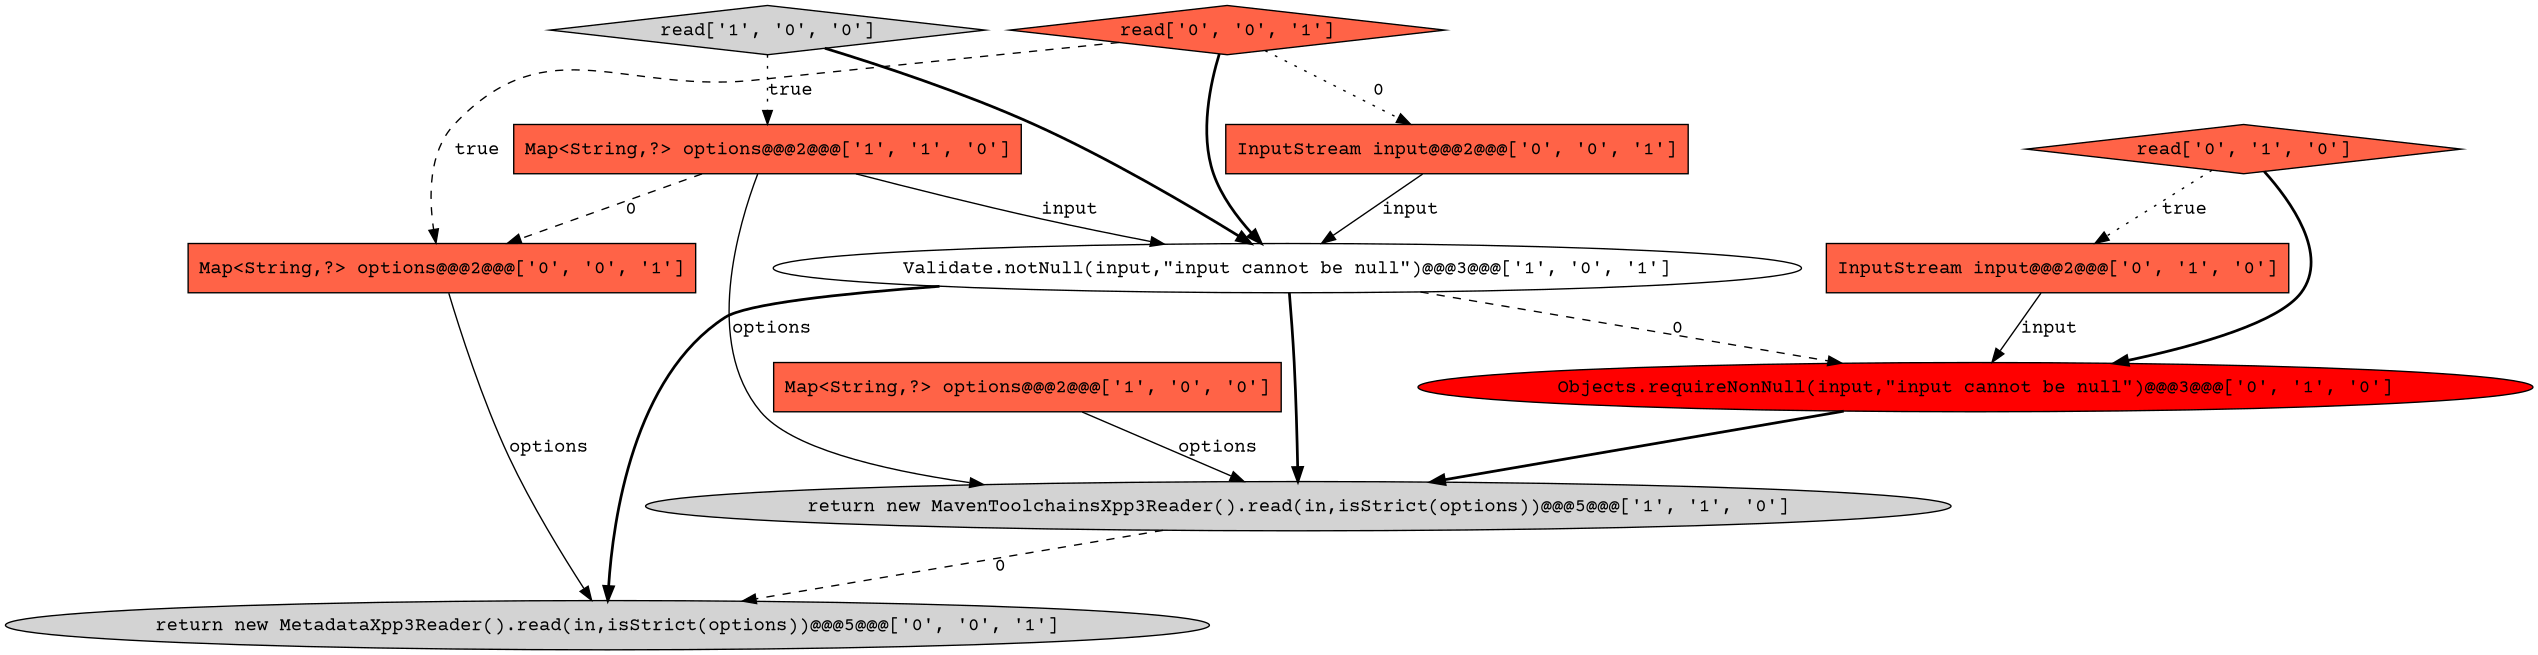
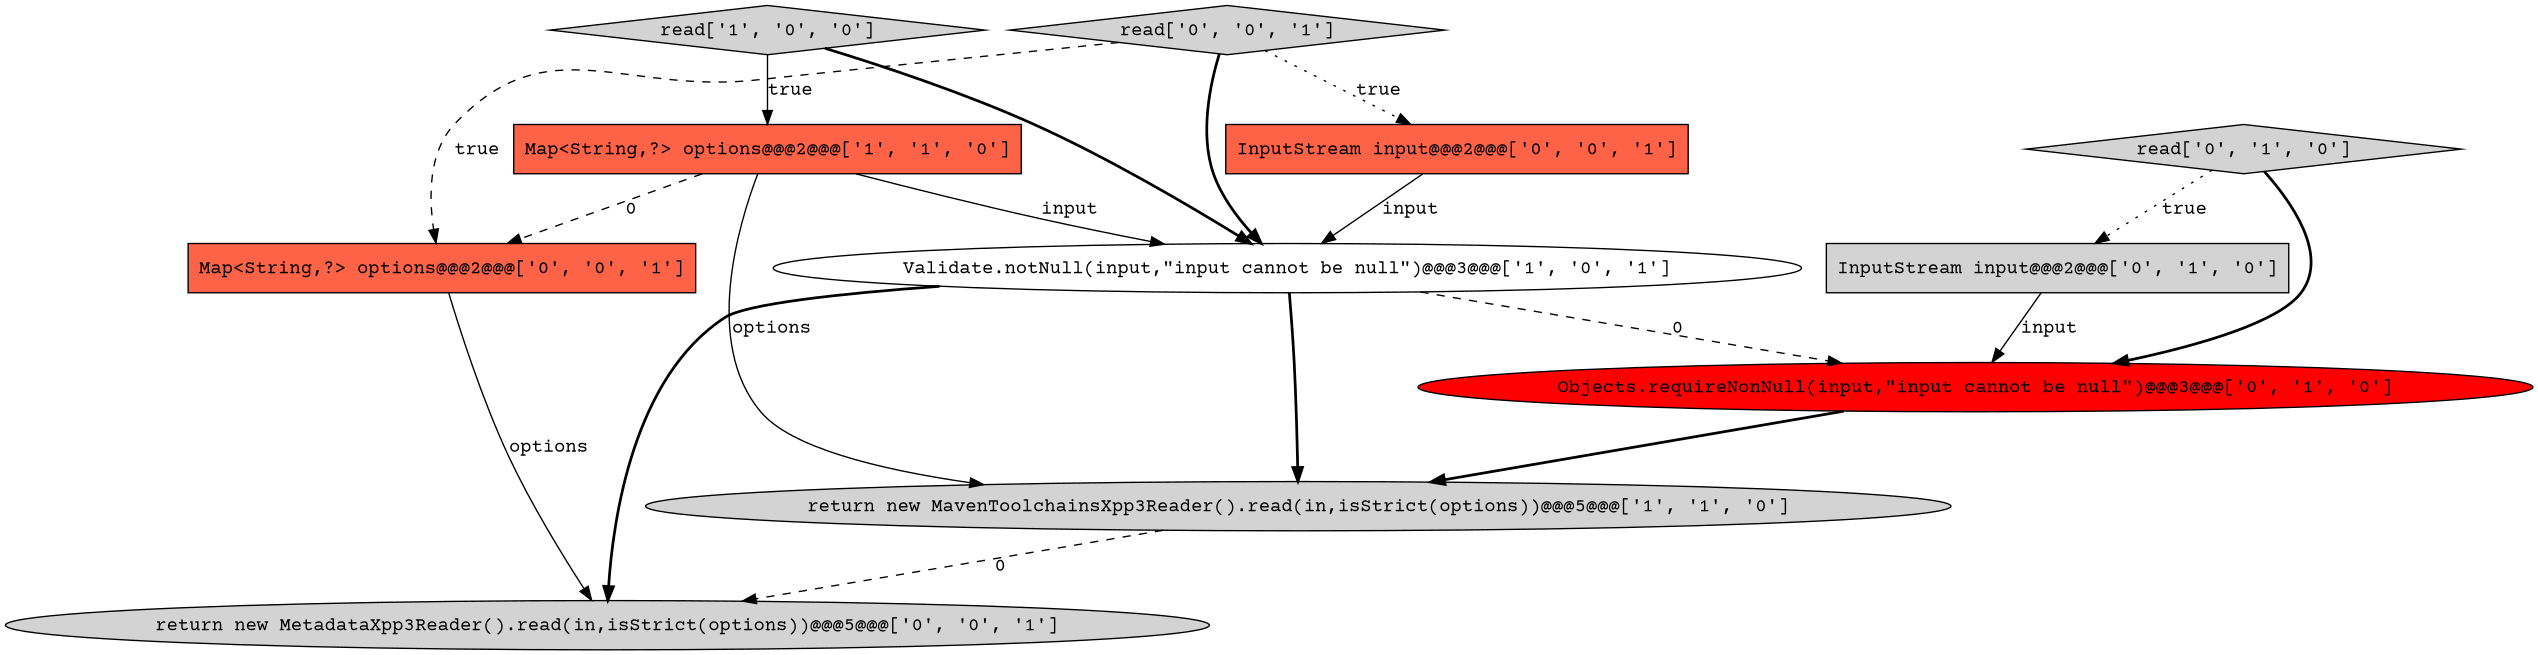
node "read['0', '0', '1']": fillcolor tomato -> lightgray
edge "read['1', '0', '0']" -> "Map<String,?> options@@@2@@@['1', '1', '0']": style dotted -> solid
edge "read['0', '0', '1']" -> "InputStream input@@@2@@@['0', '0', '1']": label "0" -> "true"
node "read['0', '1', '0']": fillcolor tomato -> lightgray
node "InputStream input@@@2@@@['0', '1', '0']": fillcolor tomato -> lightgray
node "Map<String,?> options@@@2@@@['1', '0', '0']": removed
